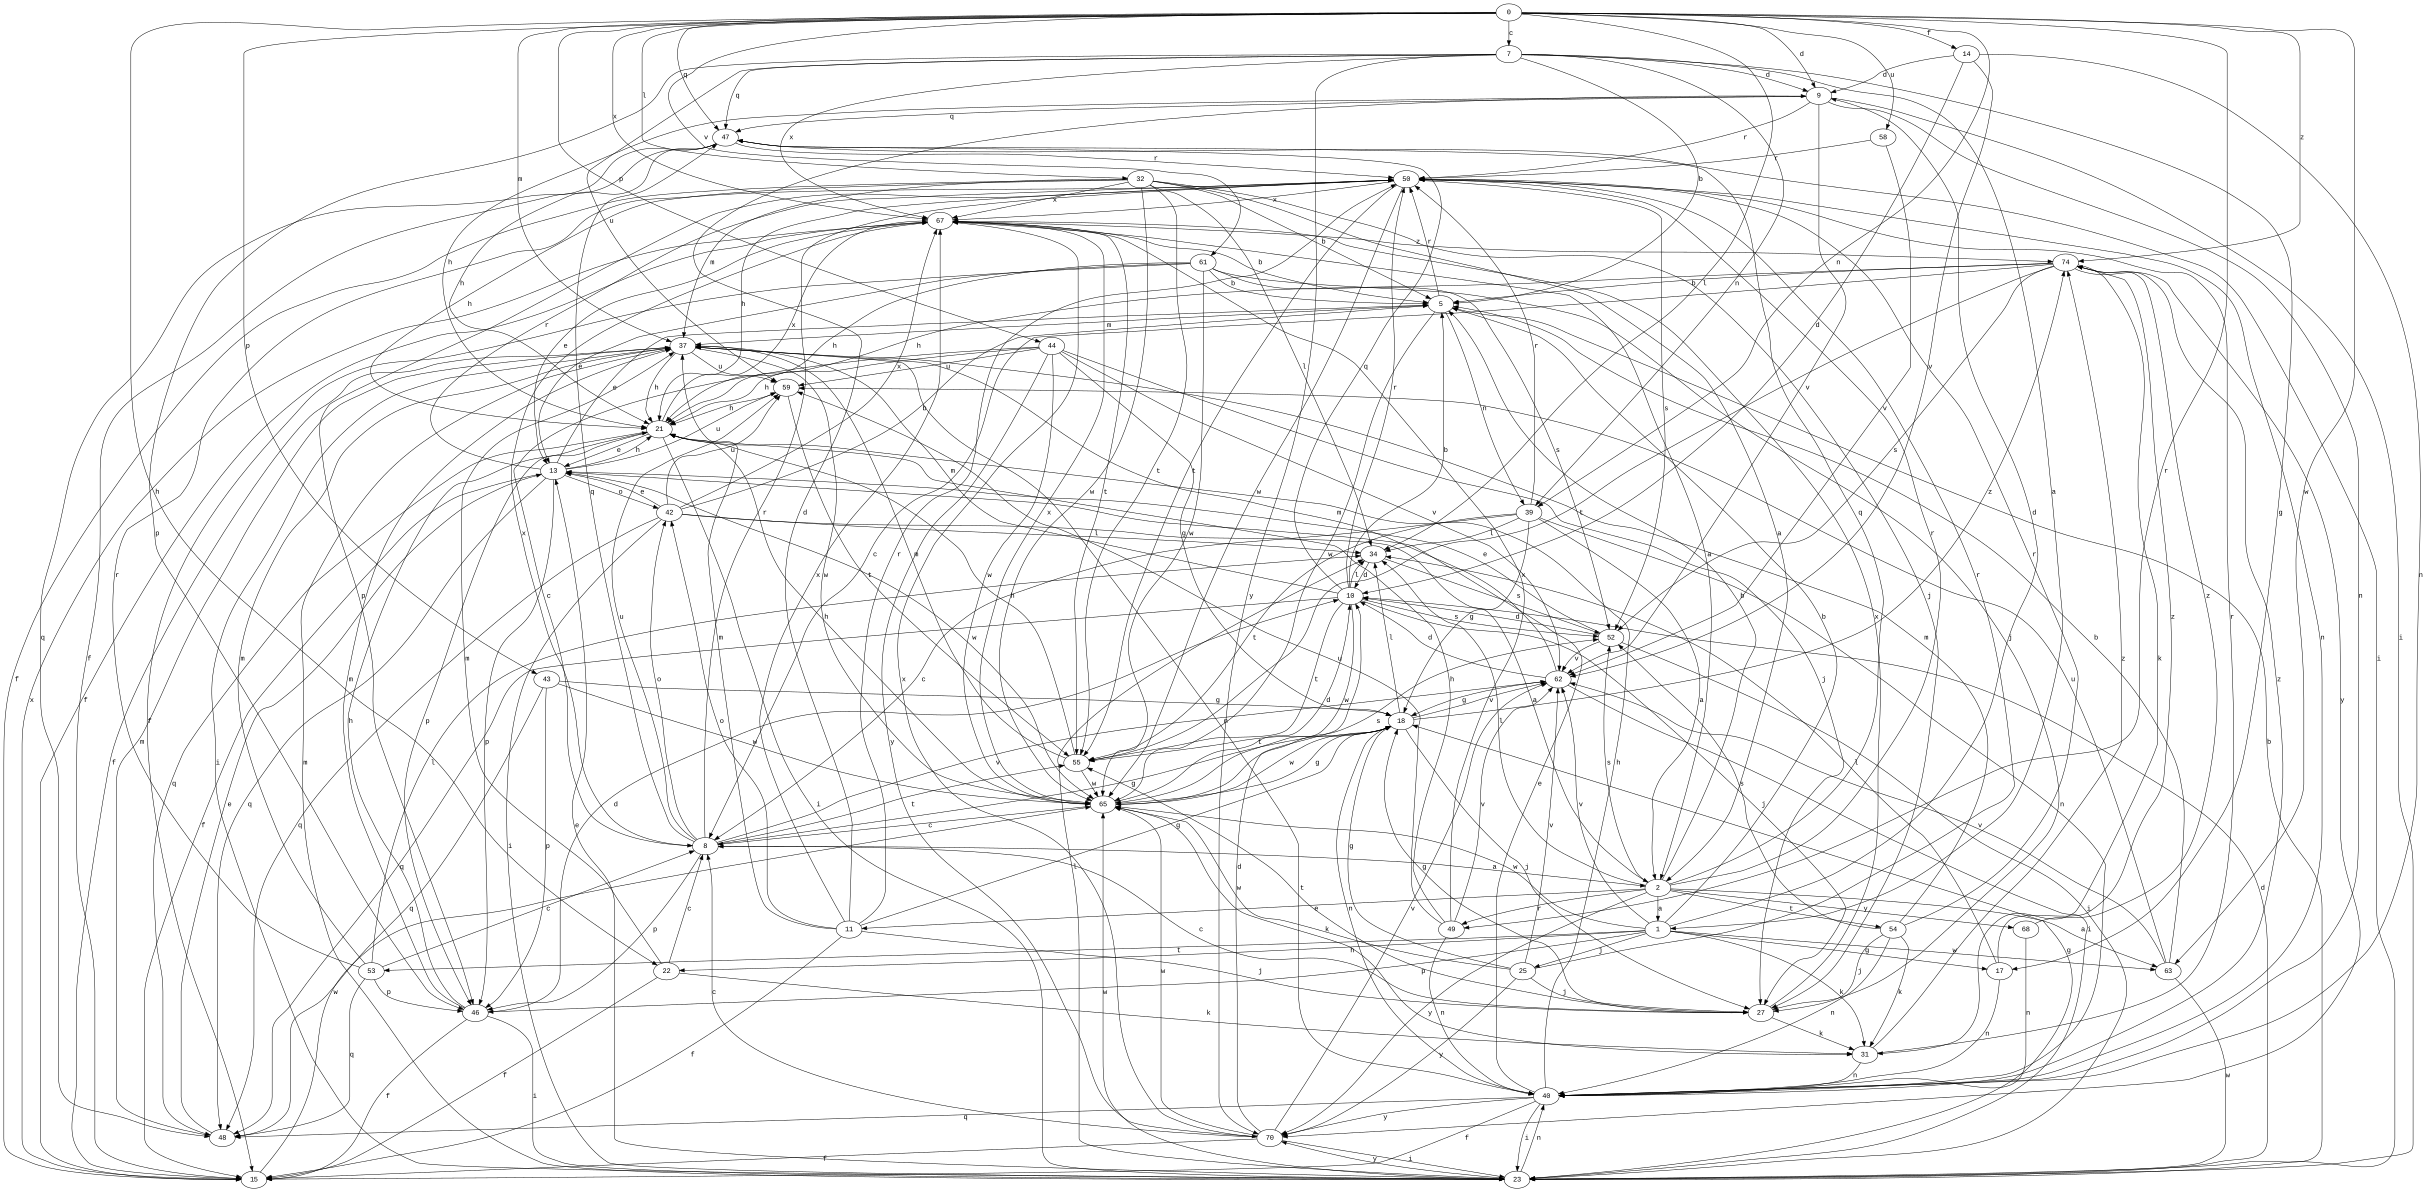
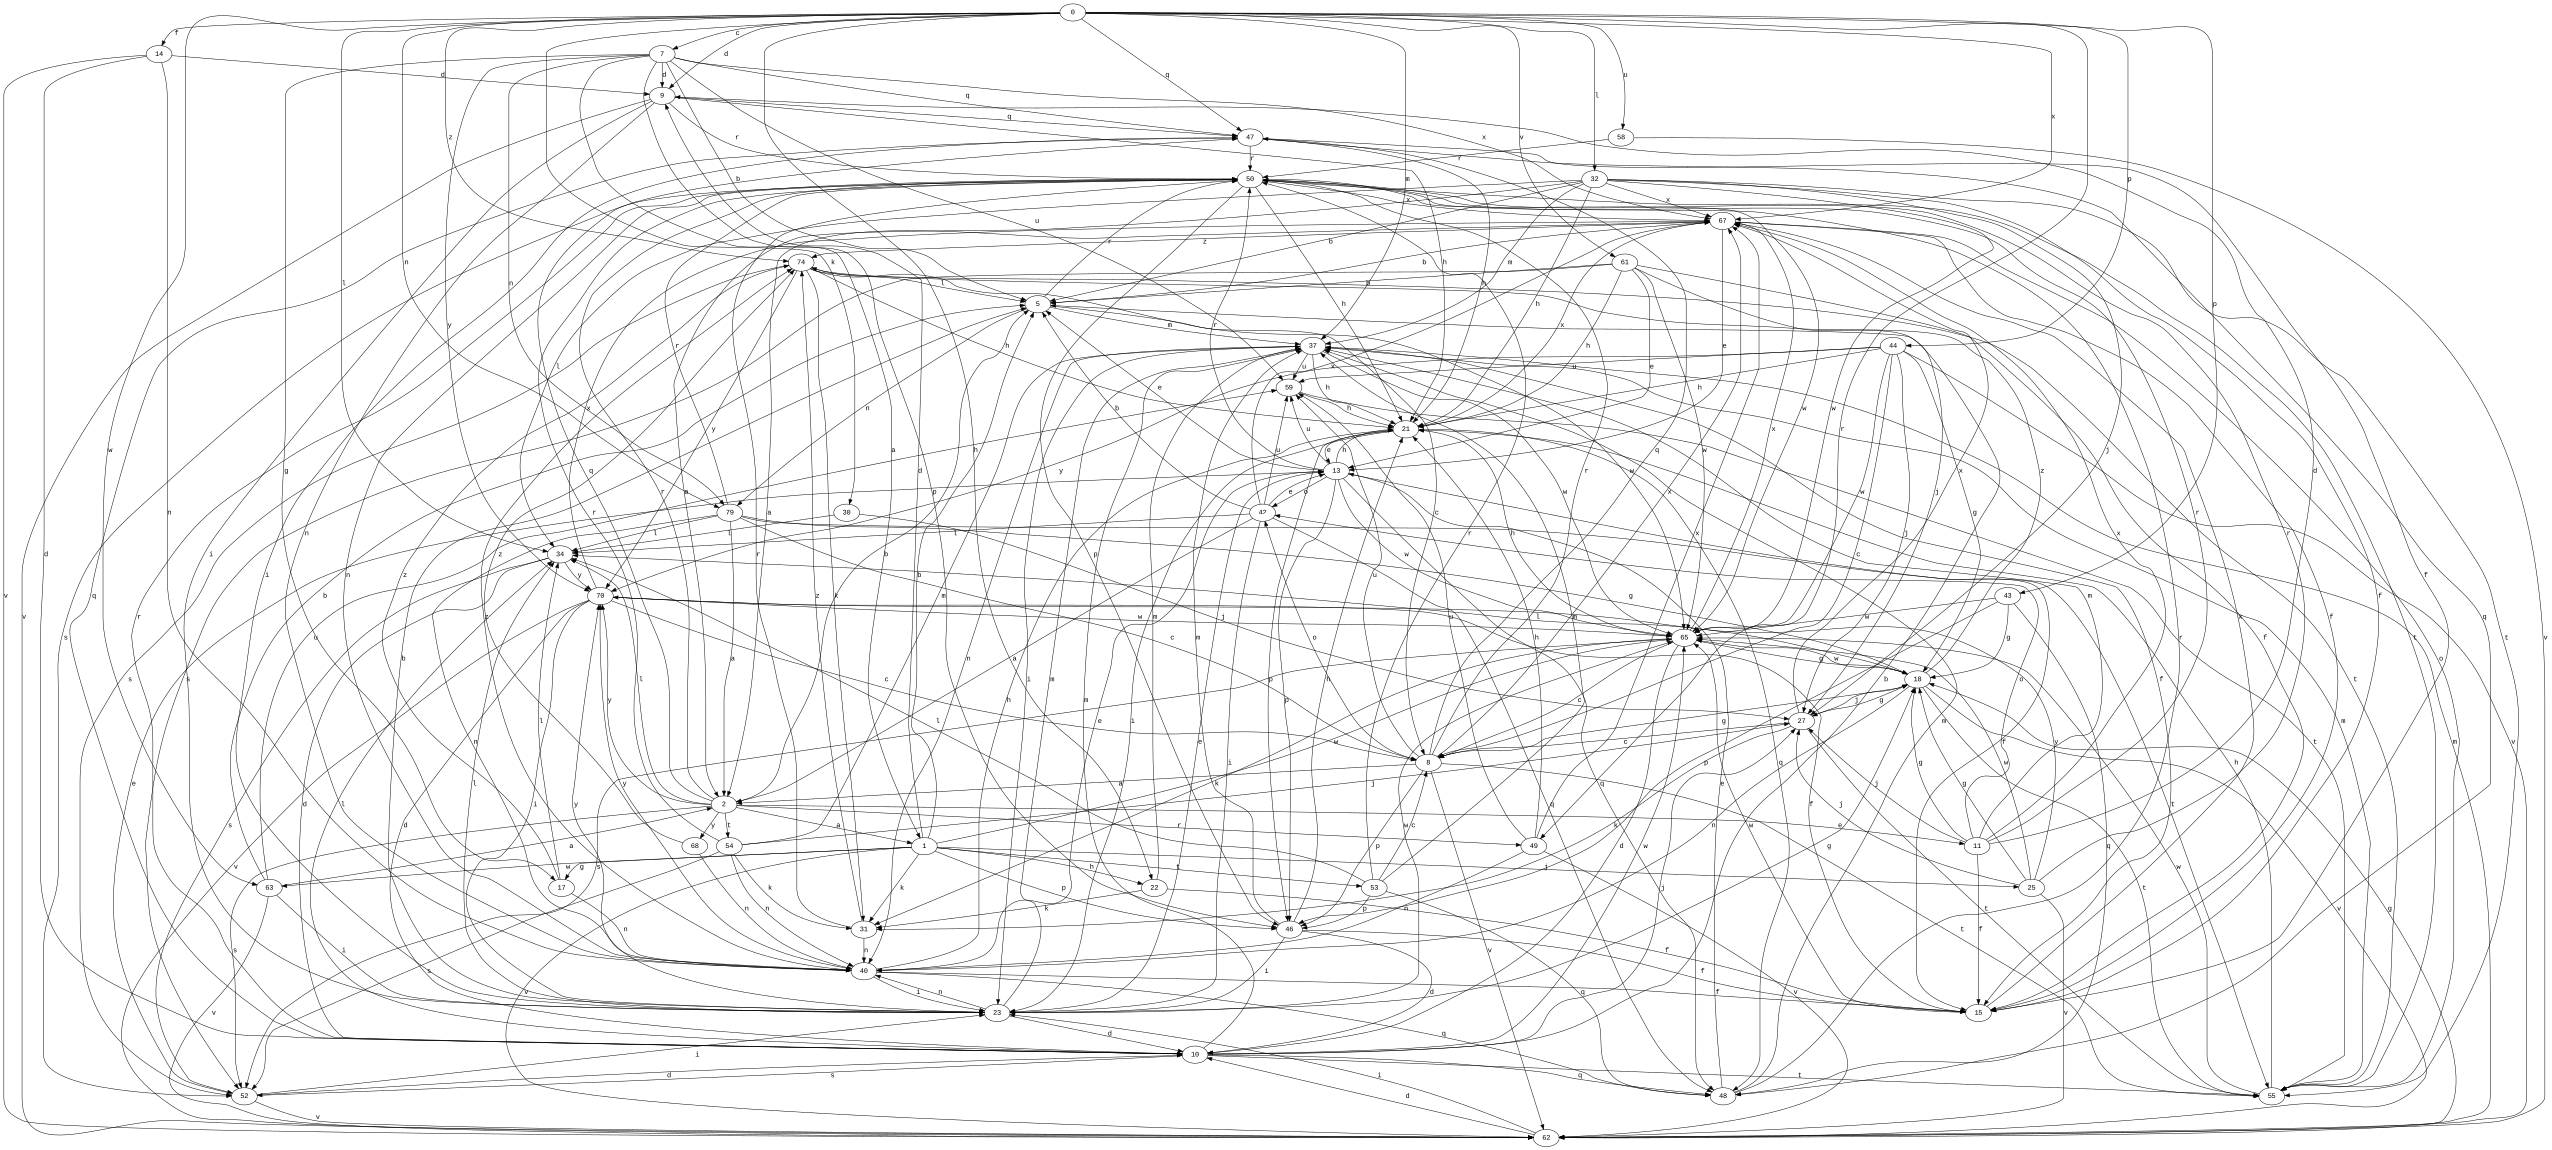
edge "74" -> "5": label "b" -> "l"
edge "48" -> "50": added, label "r"
edge "67" -> "55": label "t" -> "o"
node "30": added
node "39": label "39" -> "79"
edge "34" -> "70": added, label "y"
edge "2" -> "63": reversed
edge "22" -> "8": removed, label "c"
edge "63" -> "23": label "w" -> "i"
